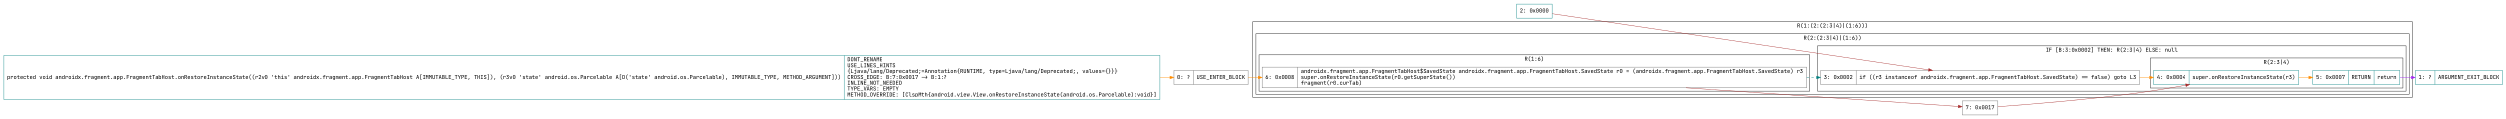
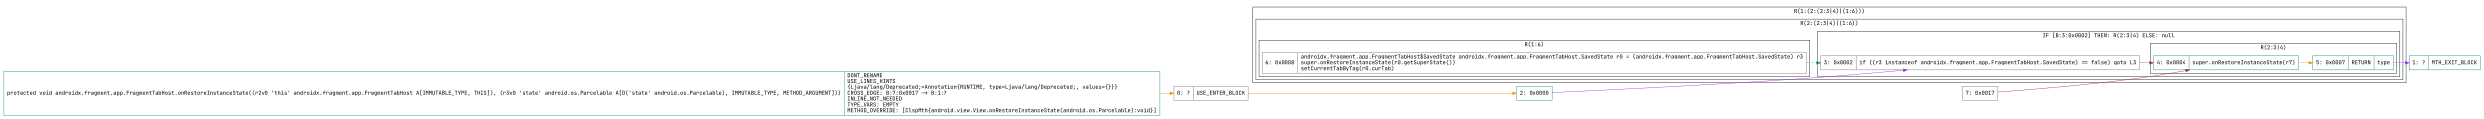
edge "2: 0x0000" -> "3: 0x0002": color brown -> purple
edge "0: ?" -> "6: 0x0008": now "0: ?" -> "2: 0x0000"
edge "3: 0x0002" -> "4: 0x0004": color darkorange -> brown
node "4: 0x0004": text "super.onRestoreInstanceState(r3)" -> "super.onRestoreInstanceState(r7)"
node "5: 0x0007": text "return" -> "type"
node "1: ?": text "ARGUMENT_EXIT_BLOCK" -> "MTH_EXIT_BLOCK"
node "6: 0x0008": text "fragment(r0.curTab)" -> "setCurrentTabByTag(r0.curTab)"
edge "6: 0x0008" -> "7: 0x0017": removed
